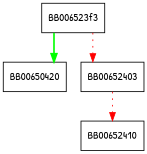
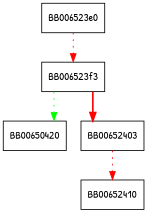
node "BB006523e0": added
edge "BB006523f3" -> "BB00650420": style bold -> dotted
edge "BB006523f3" -> "BB00652403": style dotted -> bold
